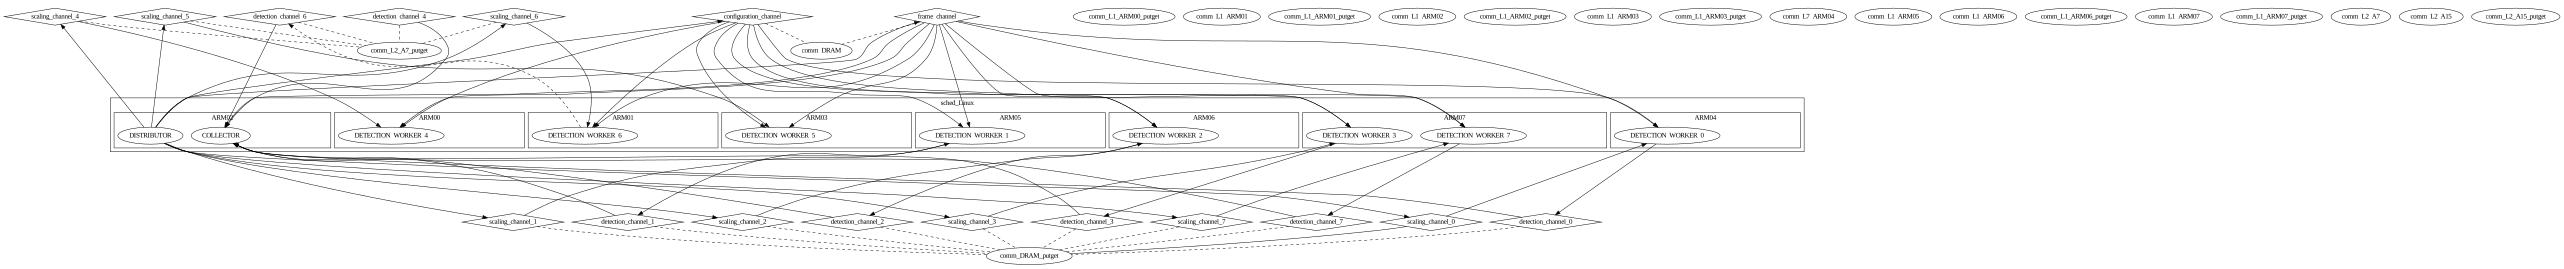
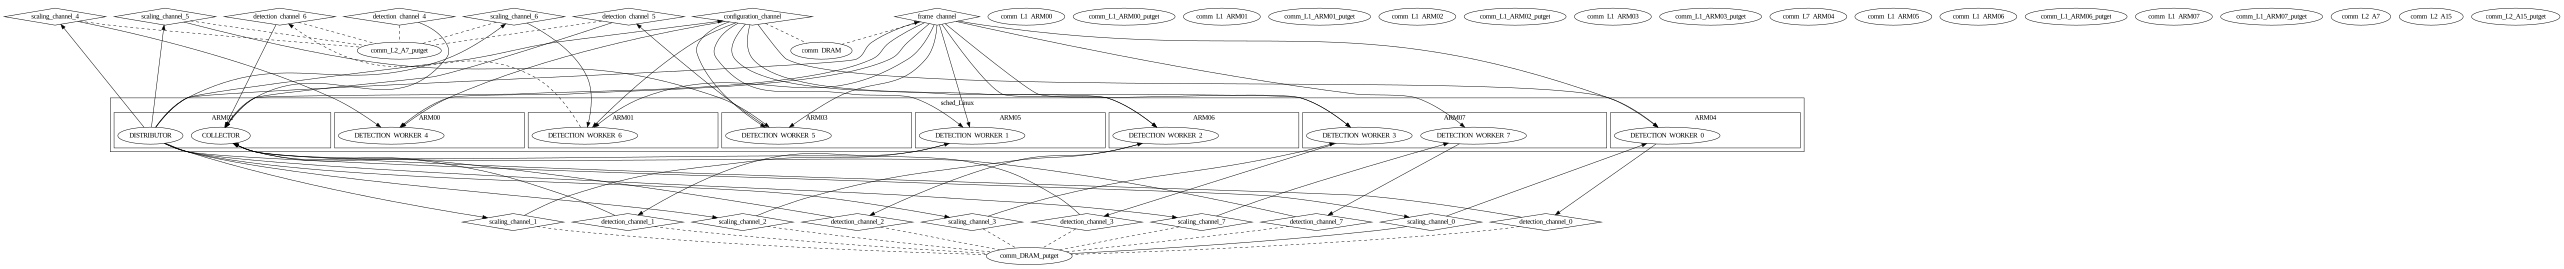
node "detection_channel_5": added
node "comm_L1_ARM00": added
edge "configuration_channel" -> "DETECTION_WORKER_7": removed
